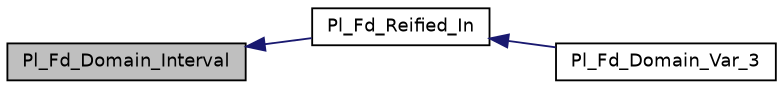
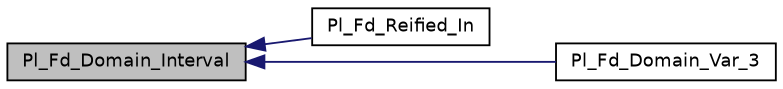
edge "Pl_Fd_Domain_Var_3" -> "Pl_Fd_Reified_In": now "Pl_Fd_Domain_Var_3" -> "Pl_Fd_Domain_Interval"
